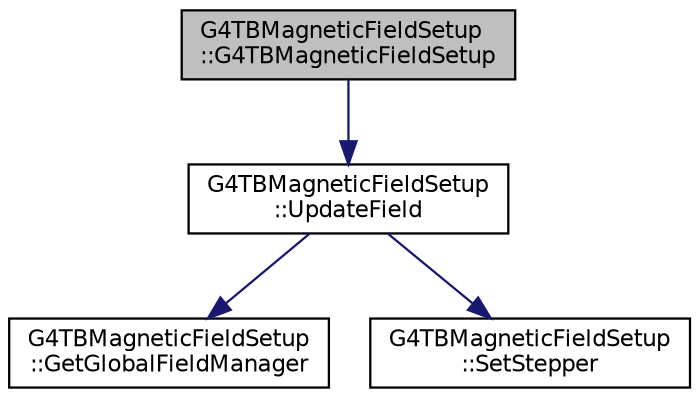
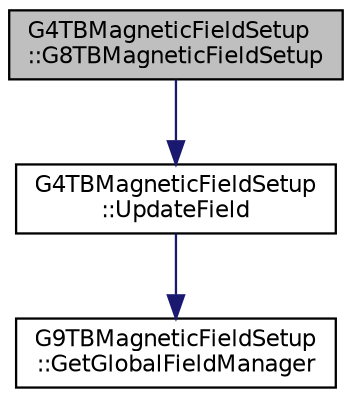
node "G4TBMagneticFieldSetup ::G4TBMagneticFieldSetup": label "G4TBMagneticFieldSetup ::G4TBMagneticFieldSetup" -> "G4TBMagneticFieldSetup ::G8TBMagneticFieldSetup"
node "G4TBMagneticFieldSetup ::GetGlobalFieldManager": label "G4TBMagneticFieldSetup ::GetGlobalFieldManager" -> "G9TBMagneticFieldSetup ::GetGlobalFieldManager"
node "G4TBMagneticFieldSetup ::SetStepper": removed
